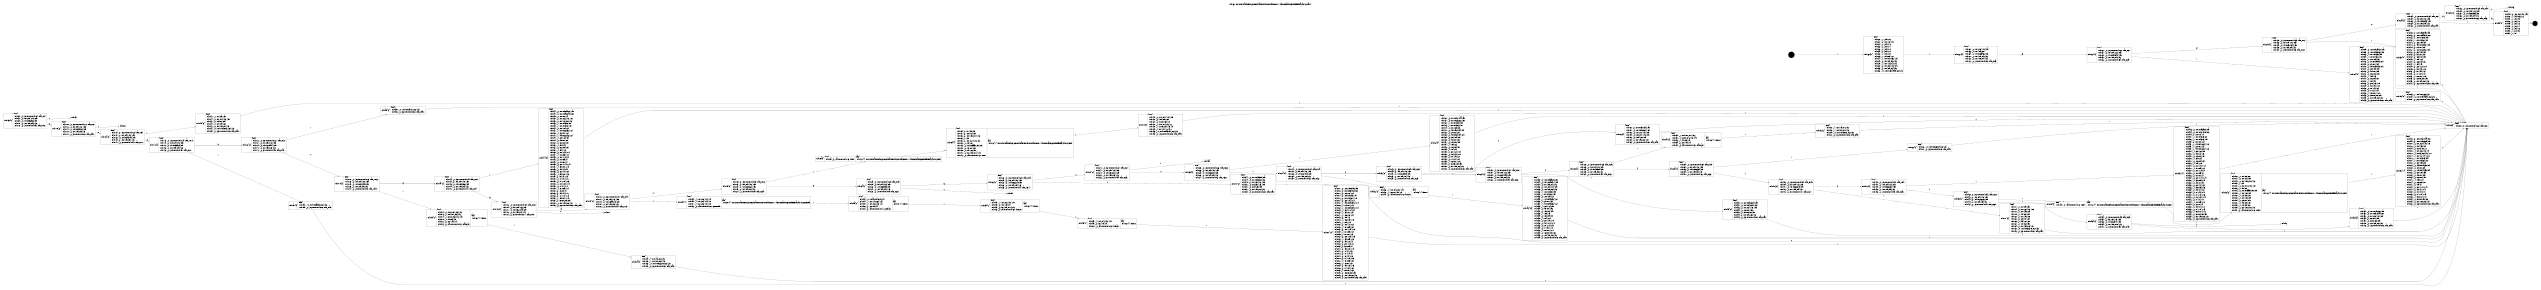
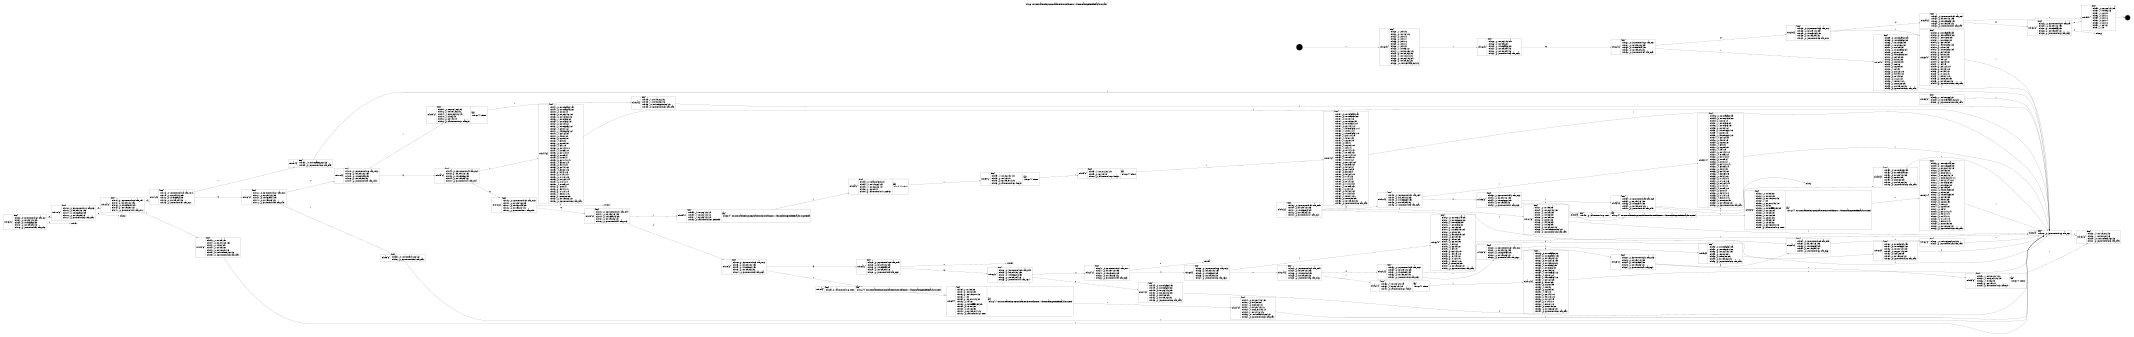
edge "0x401cb2 [26]" -> "0x4020cc [5]": reversed
edge "0x4018ea [28]" -> "0x401906 [28]": reversed
